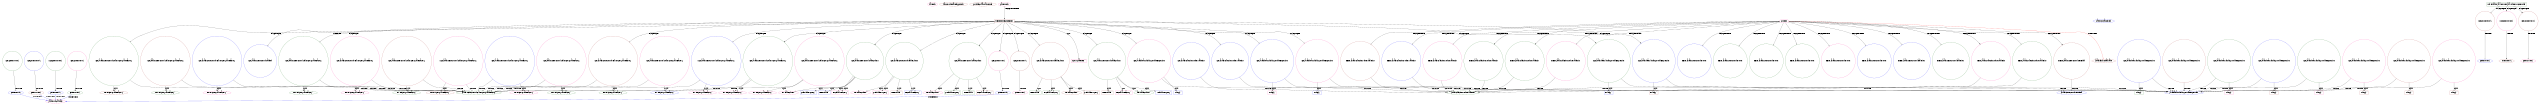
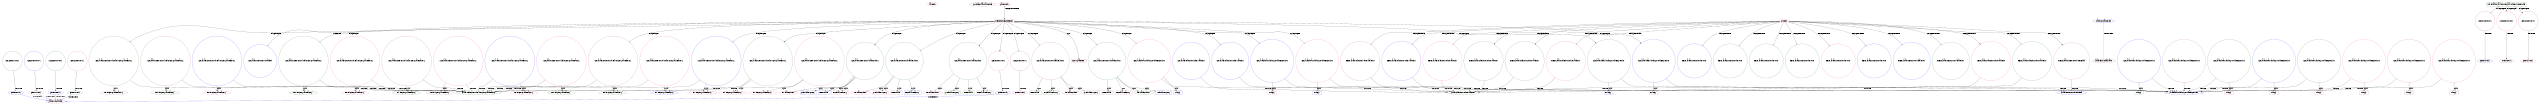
node "frameworkRelatedTypesInfo": removed
edge "CLIENT" -> "javafx.fxml.Initializable": now "patternInstancesInfo" -> "javafx.fxml.Initializable"
